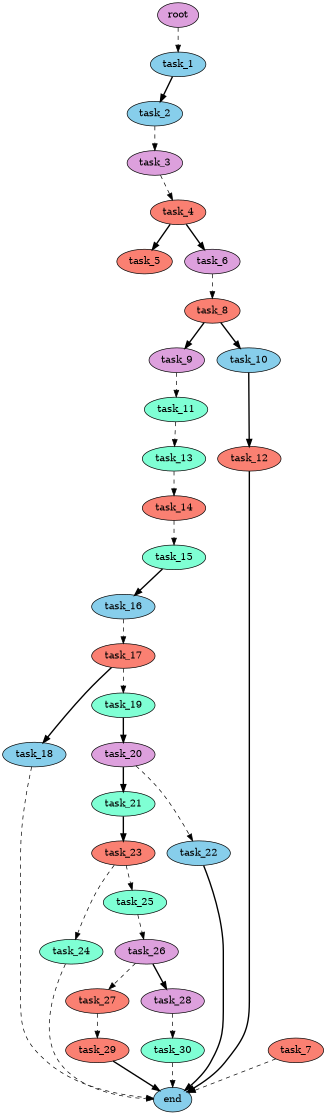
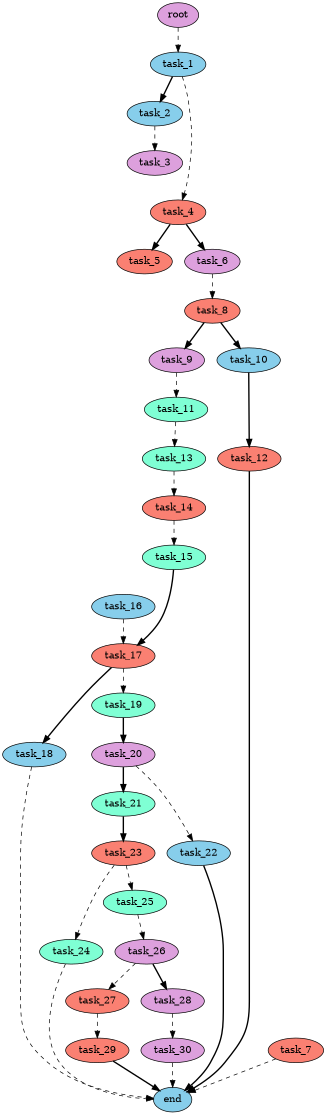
edge "task_3" -> "task_4": now "task_1" -> "task_4"
edge "task_15" -> "task_16": now "task_15" -> "task_17"
node "task_30": fillcolor aquamarine -> plum
